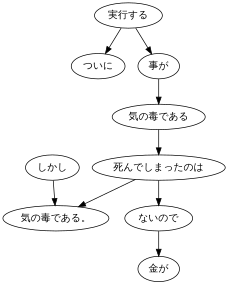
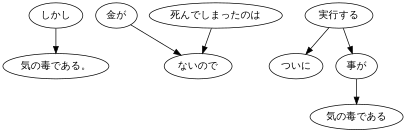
edge "気の毒である" -> "死んでしまったのは": removed
edge "死んでしまったのは" -> "気の毒である。": removed
edge "ないので" -> "金が": reversed
